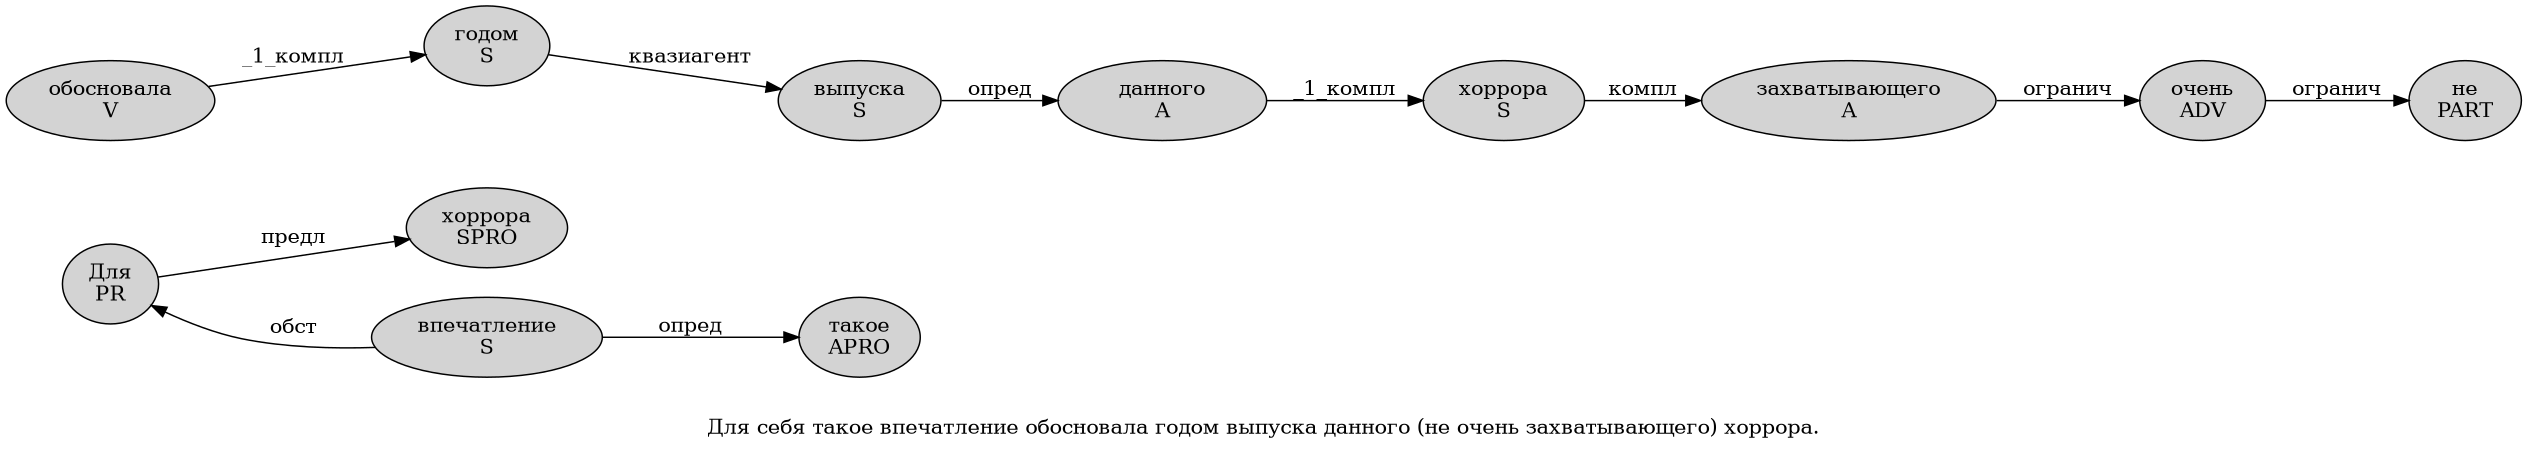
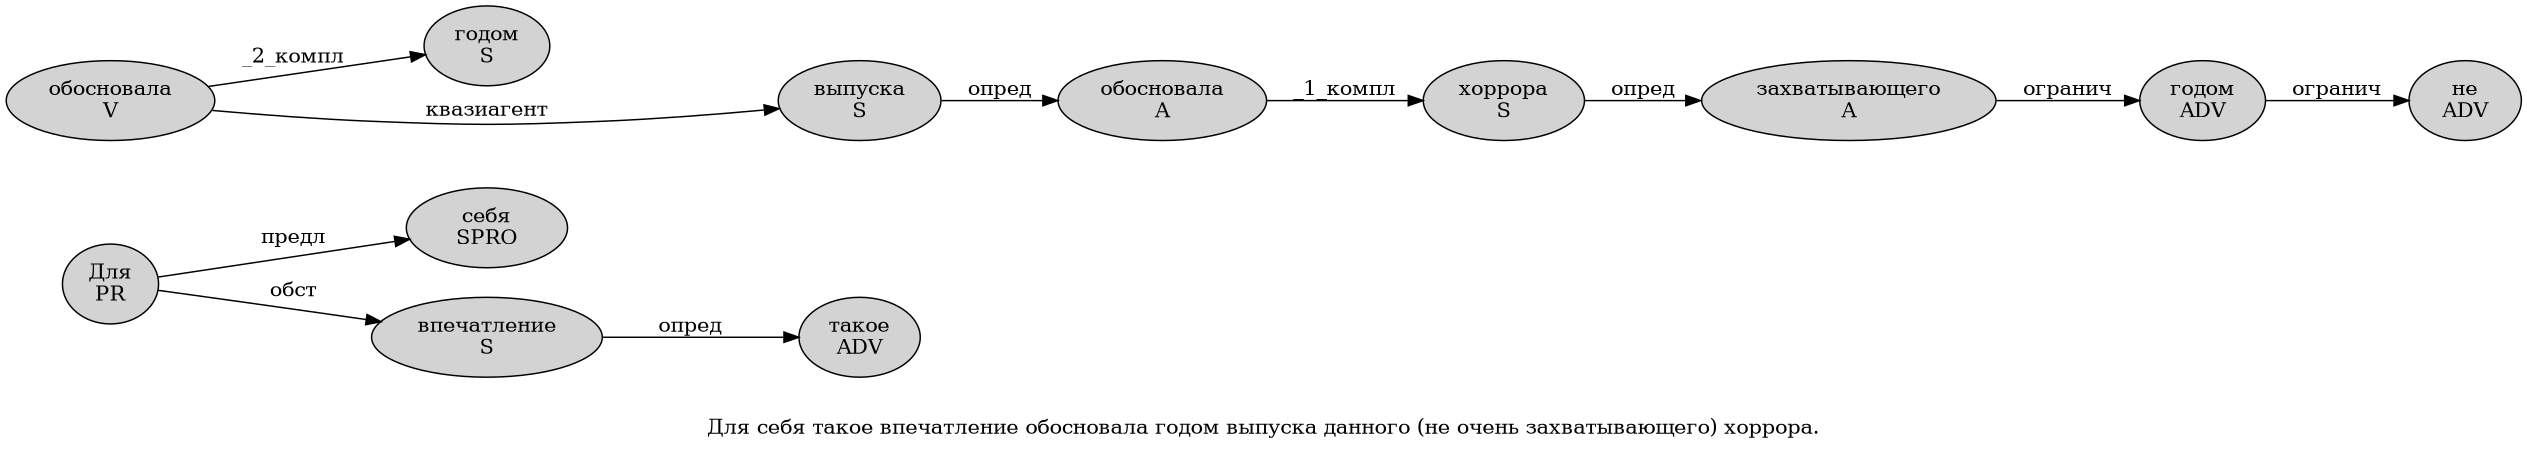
edge "обосновала V" -> "годом S": label "_1_компл" -> "_2_компл"
edge "годом S" -> "выпуска S": now "обосновала V" -> "выпуска S"
edge "хоррора S" -> "захватывающего A": label "компл" -> "опред"
node "данного A": label "данного A" -> "обосновала A"
node "очень ADV": label "очень ADV" -> "годом ADV"
node "не PART": label "не PART" -> "не ADV"
node "хоррора SPRO": label "хоррора SPRO" -> "себя SPRO"
node "такое APRO": label "такое APRO" -> "такое ADV"
edge "впечатление S" -> "Для PR": reversed
